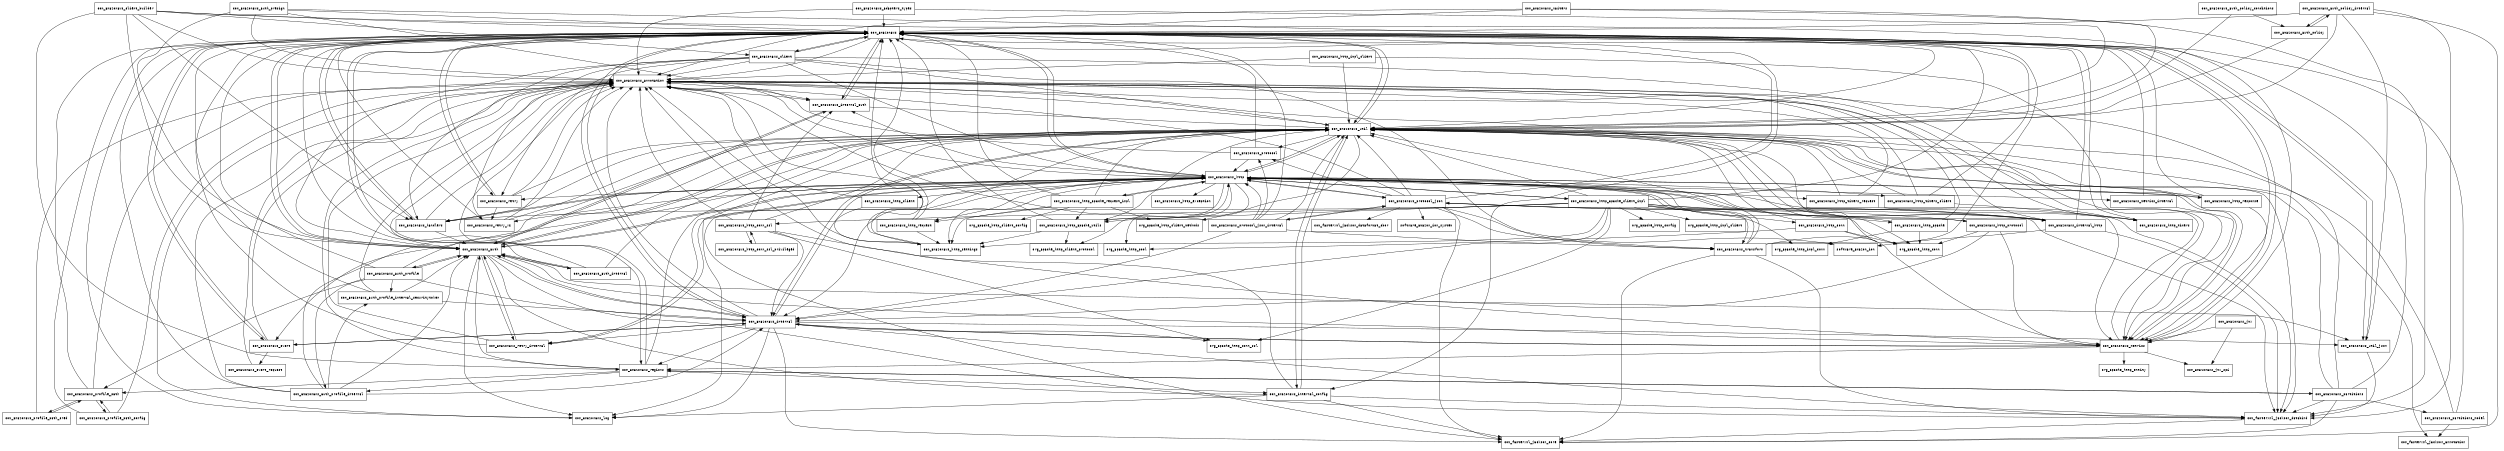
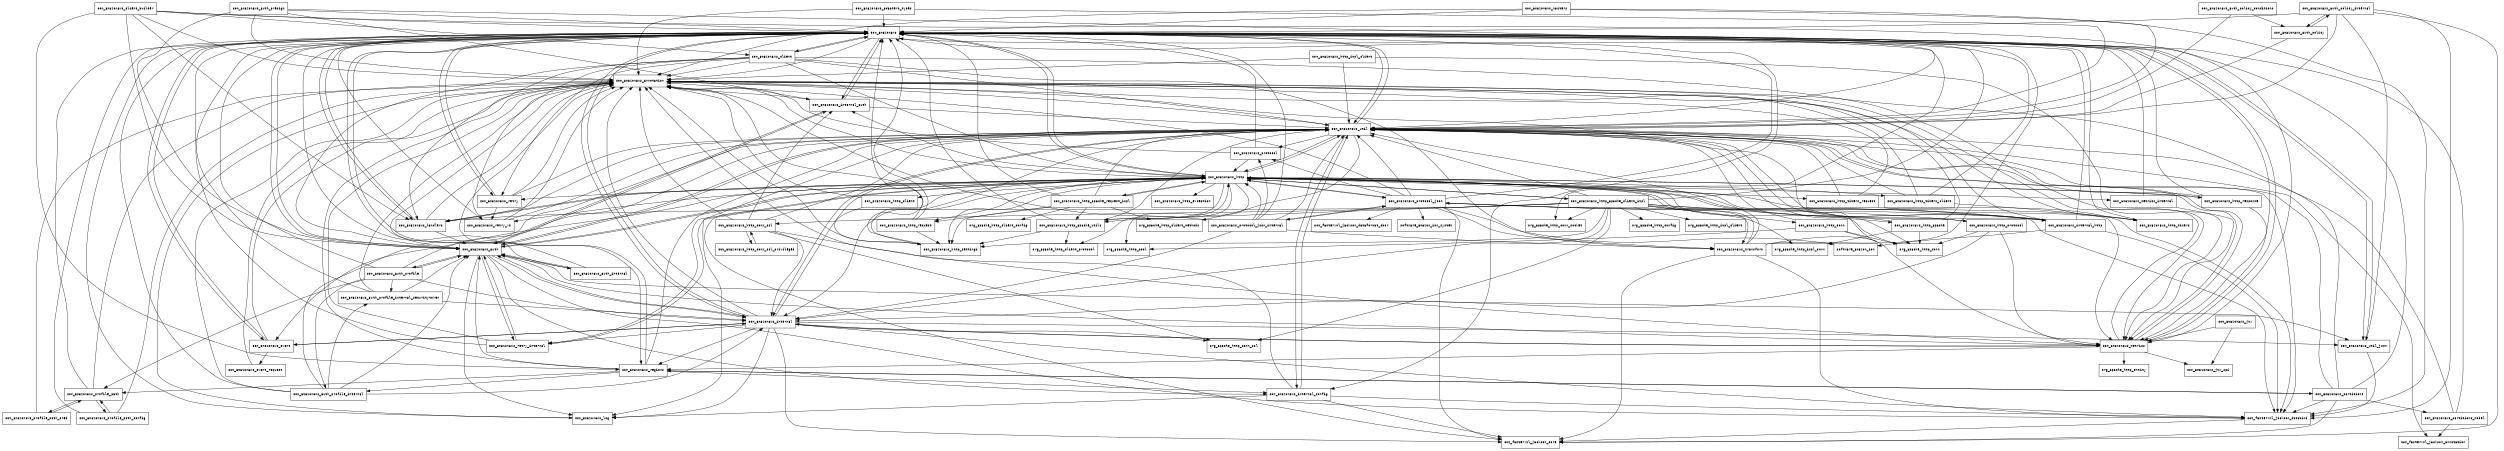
edge "com_amazonaws_annotation" -> "com_amazonaws_internal_auth": reversed
edge "com_amazonaws_auth_internal" -> "com_amazonaws_util": removed
node "org_apache_http_conn_socket": added
